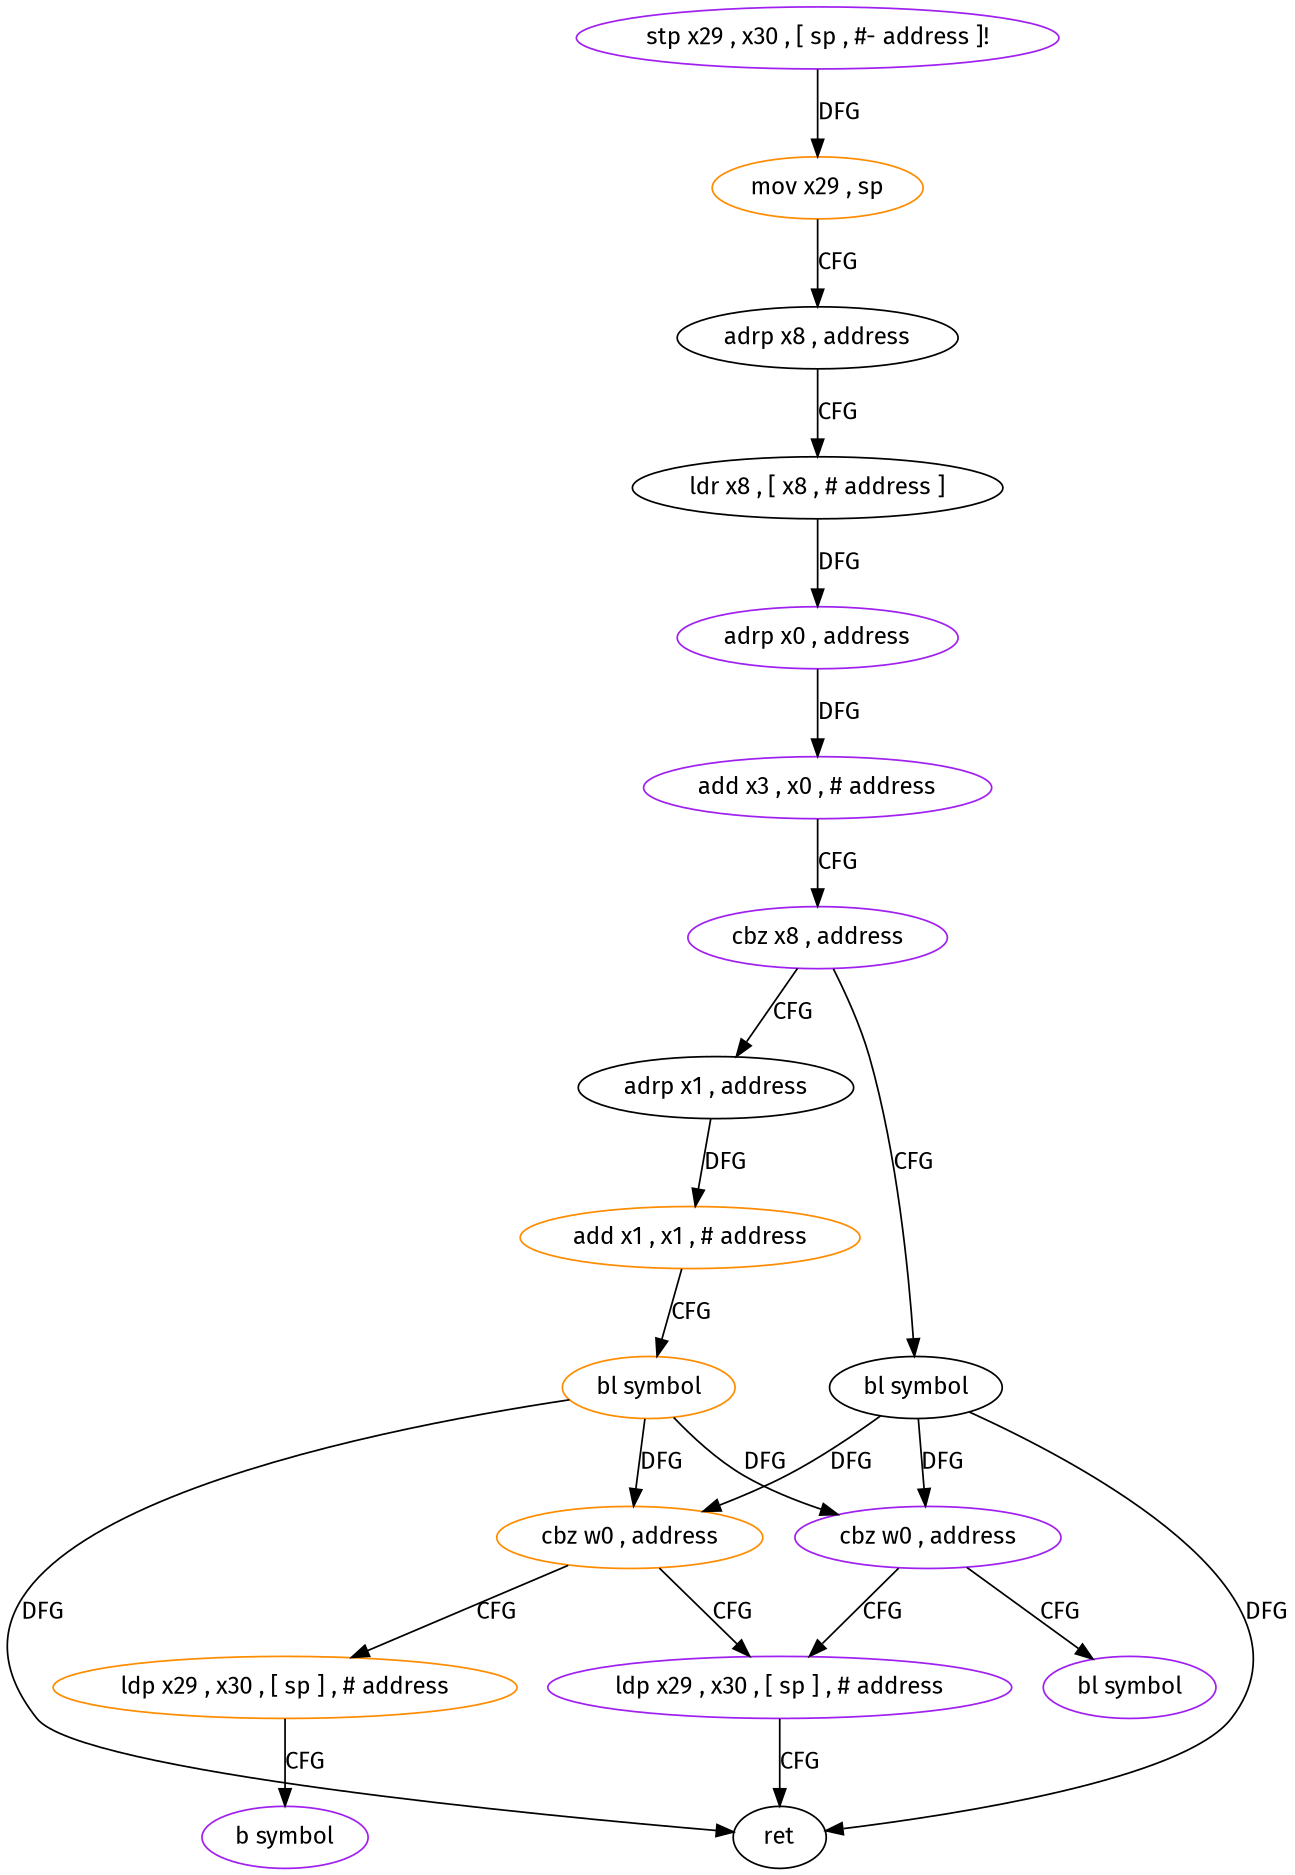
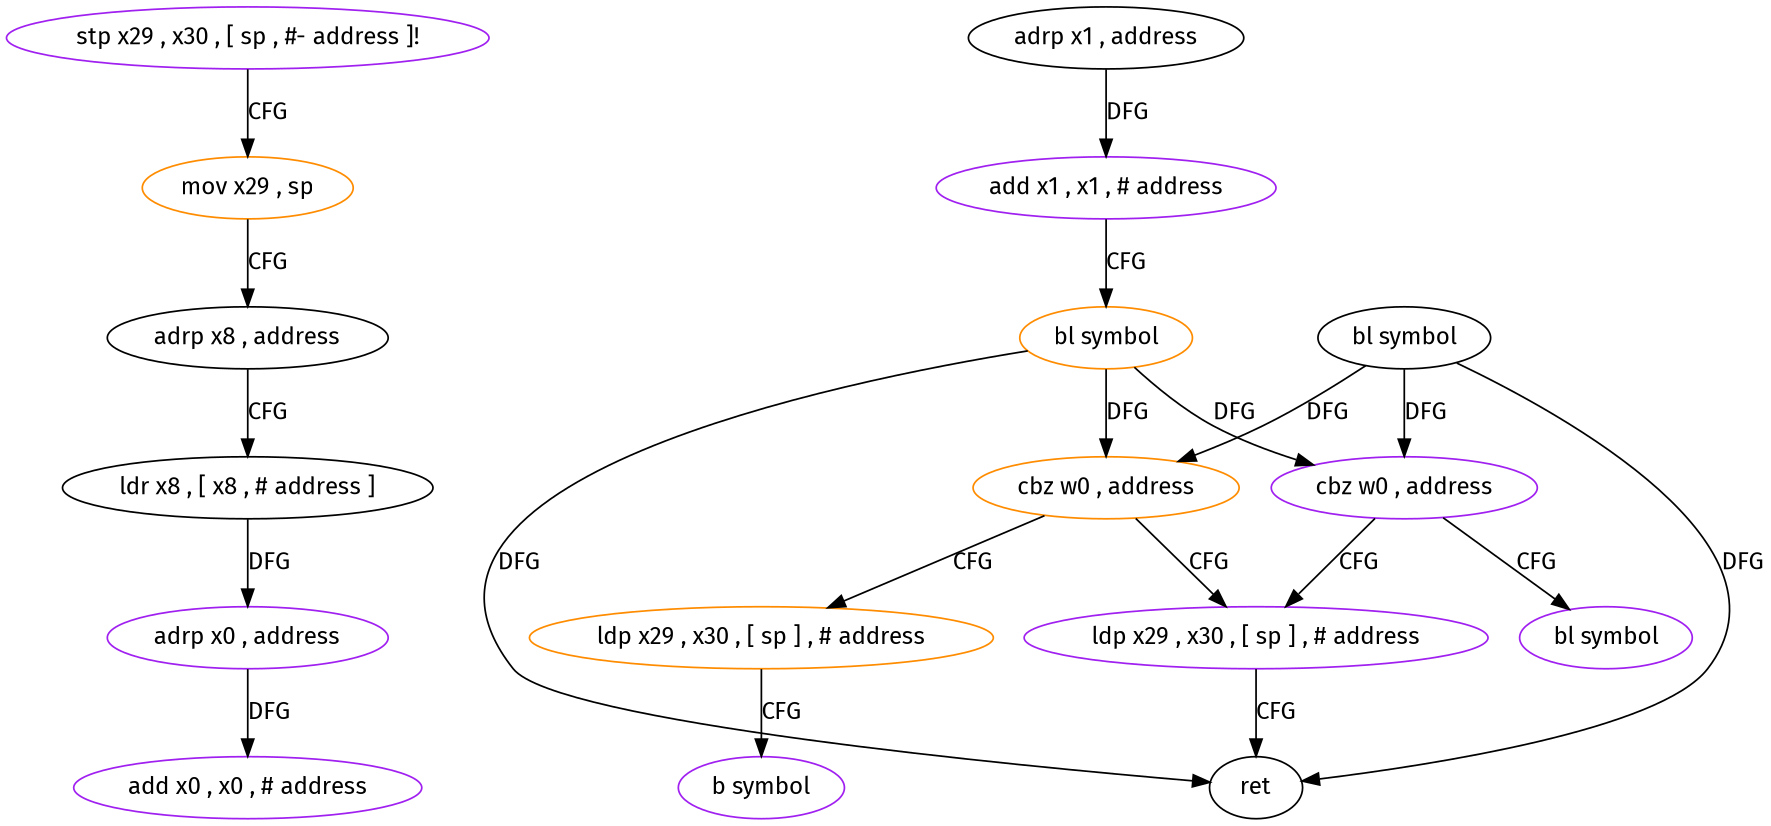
edge "stp x29 , x30 , [ sp , #- address ]!" -> "mov x29 , sp": label "DFG" -> "CFG"
node "add x3 , x0 , # address": label "add x3 , x0 , # address" -> "add x0 , x0 , # address"
node "cbz x8 , address": removed
node "add x1 , x1 , # address": color darkorange -> purple
